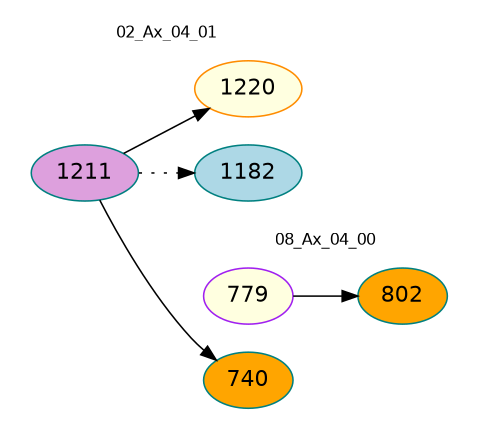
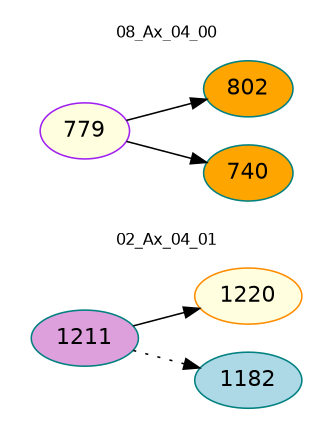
edge "1211" -> "740": now "779" -> "740"
